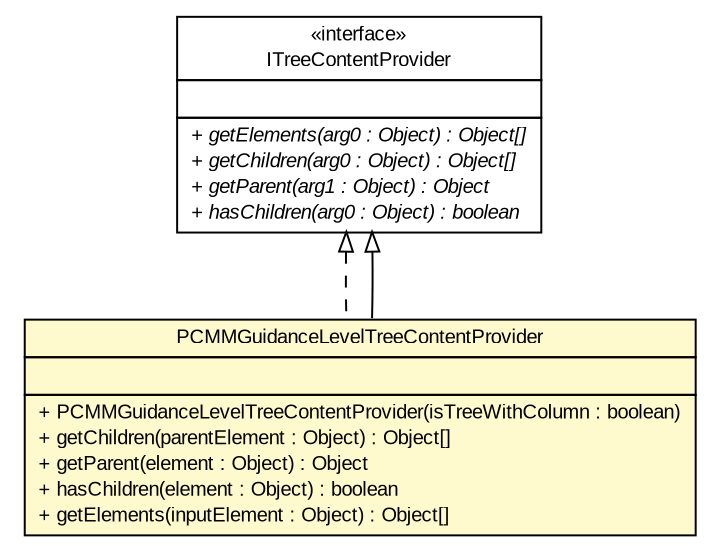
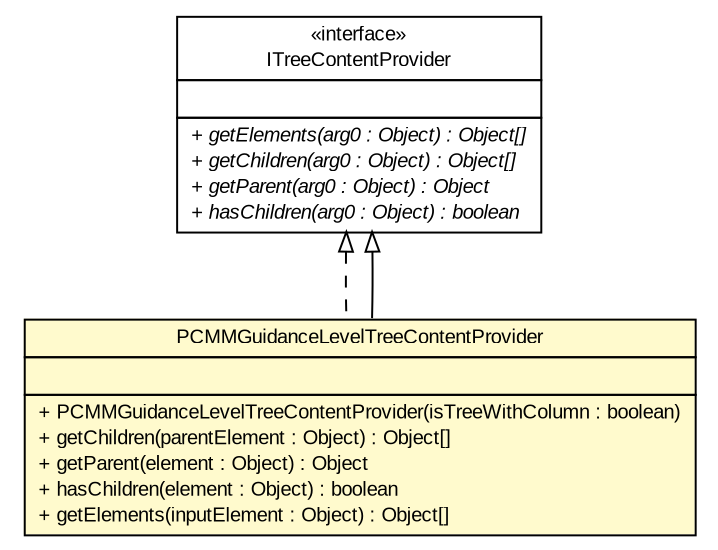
node "ITreeContentProvider": text "+ getParent(arg1 : Object) : Object" -> "+ getParent(arg0 : Object) : Object"
